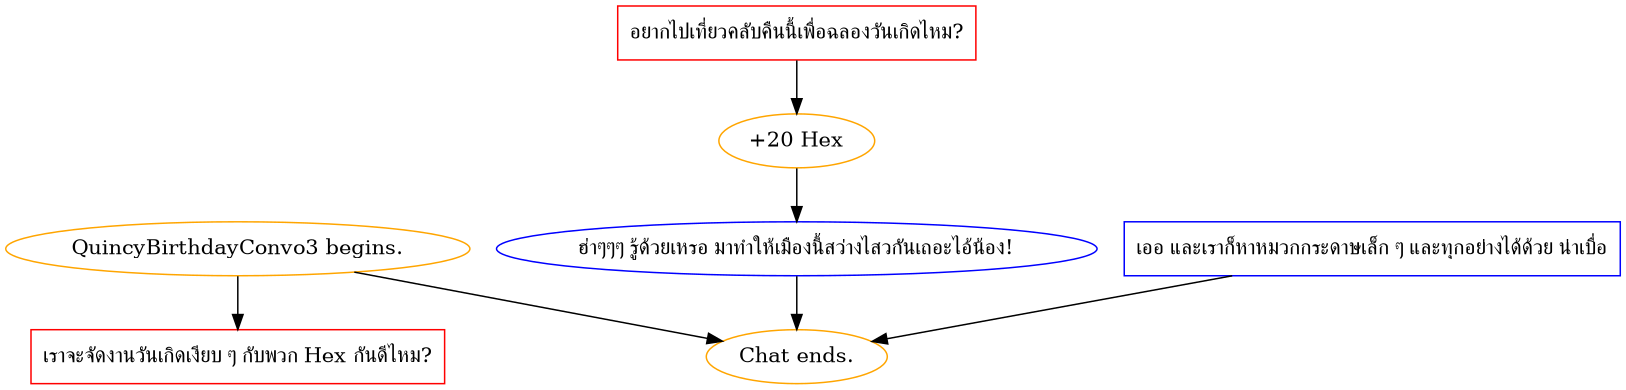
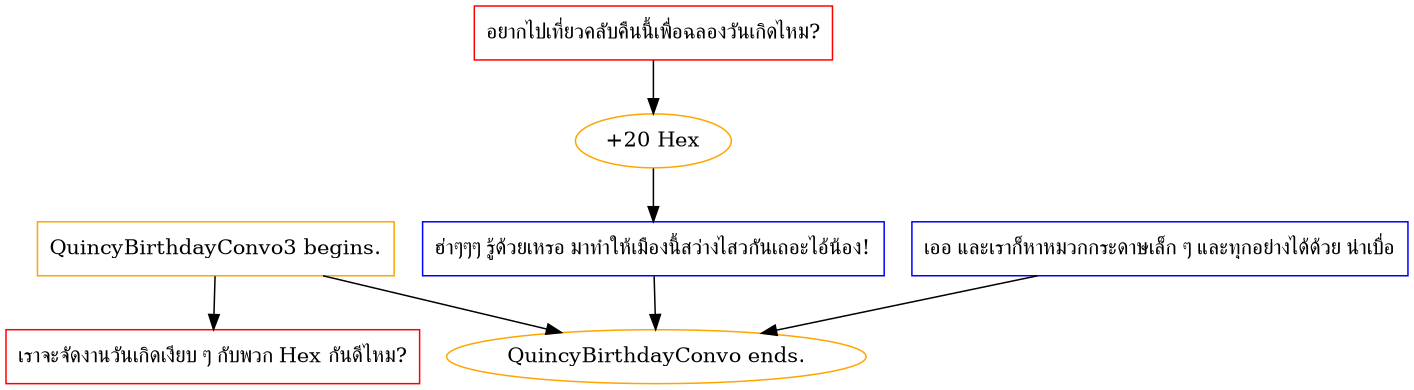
node "QuincyBirthdayConvo3 begins.": shape ellipse -> box
node "ฮ่าๆๆๆ รู้ด้วยเหรอ มาทำให้เมืองนี้สว่างไสวกันเถอะไอ้น้อง!": shape ellipse -> box
node "Chat ends.": label "Chat ends." -> "QuincyBirthdayConvo ends."
